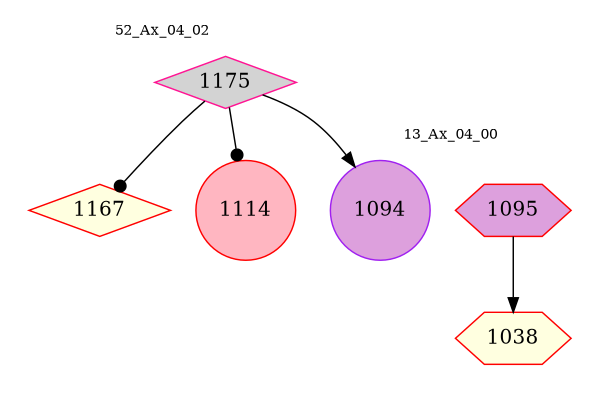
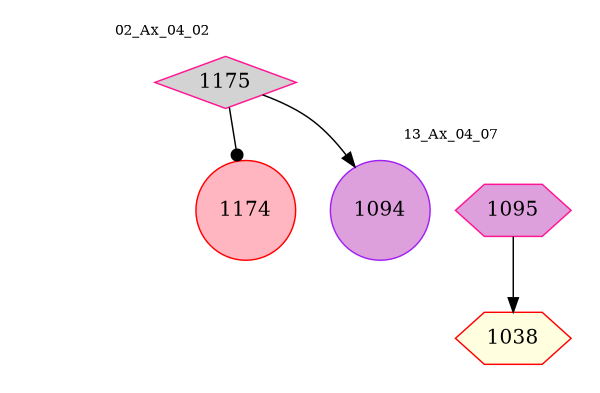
cluster "52_Ax_04_02": label "52_Ax_04_02" -> "02_Ax_04_02"
cluster "13_Ax_04_00": label "13_Ax_04_00" -> "13_Ax_04_07"
node "1167": removed
node "1114": label "1114" -> "1174"
node "1095": color red -> deeppink
